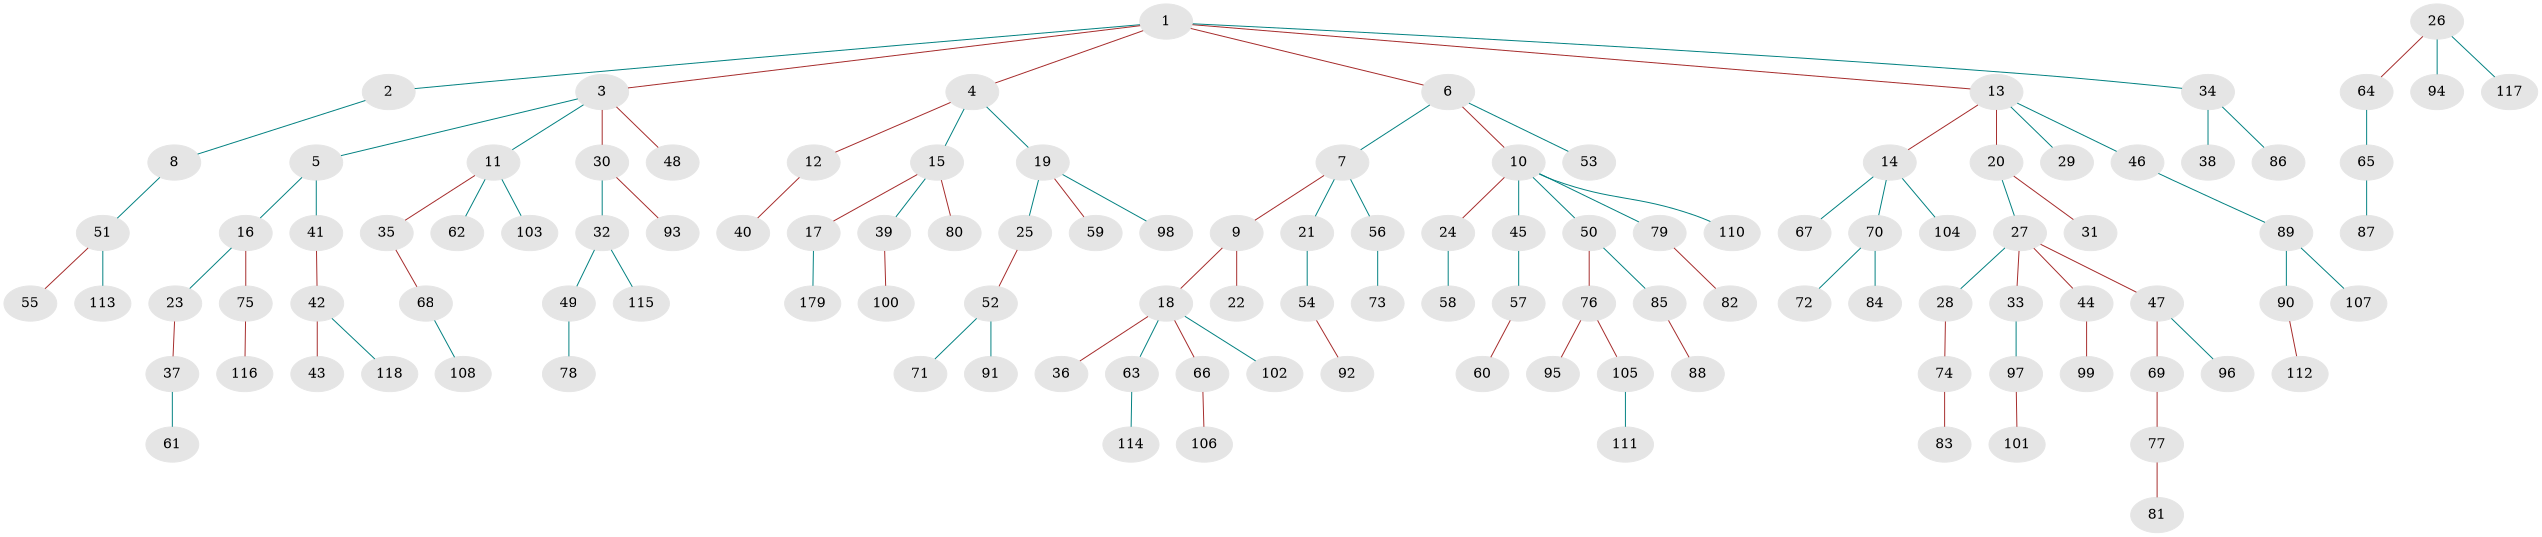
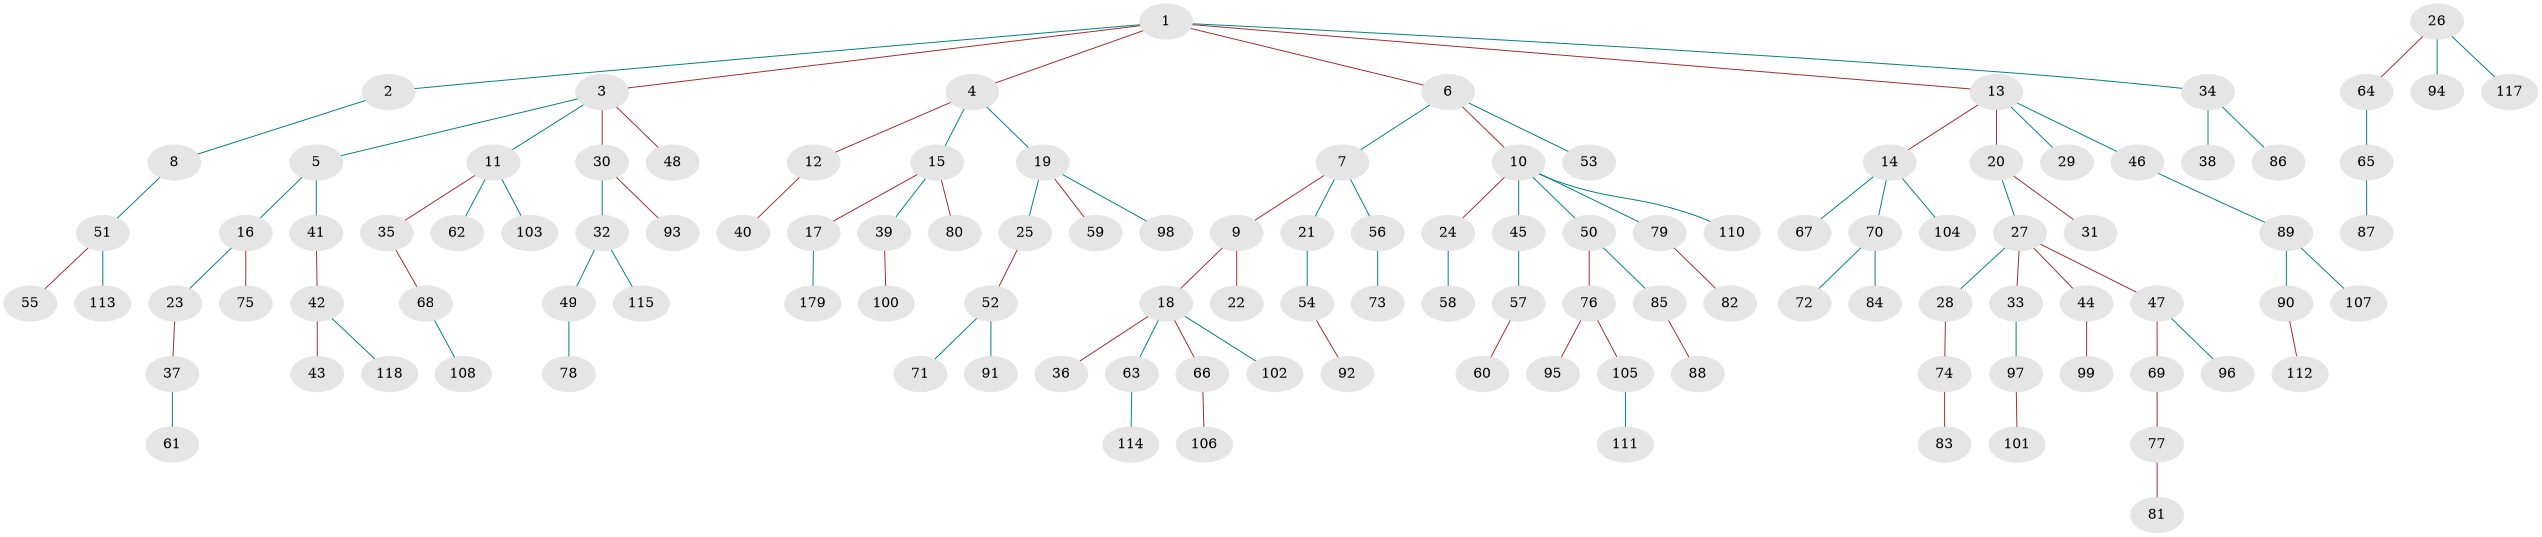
node "116": removed
